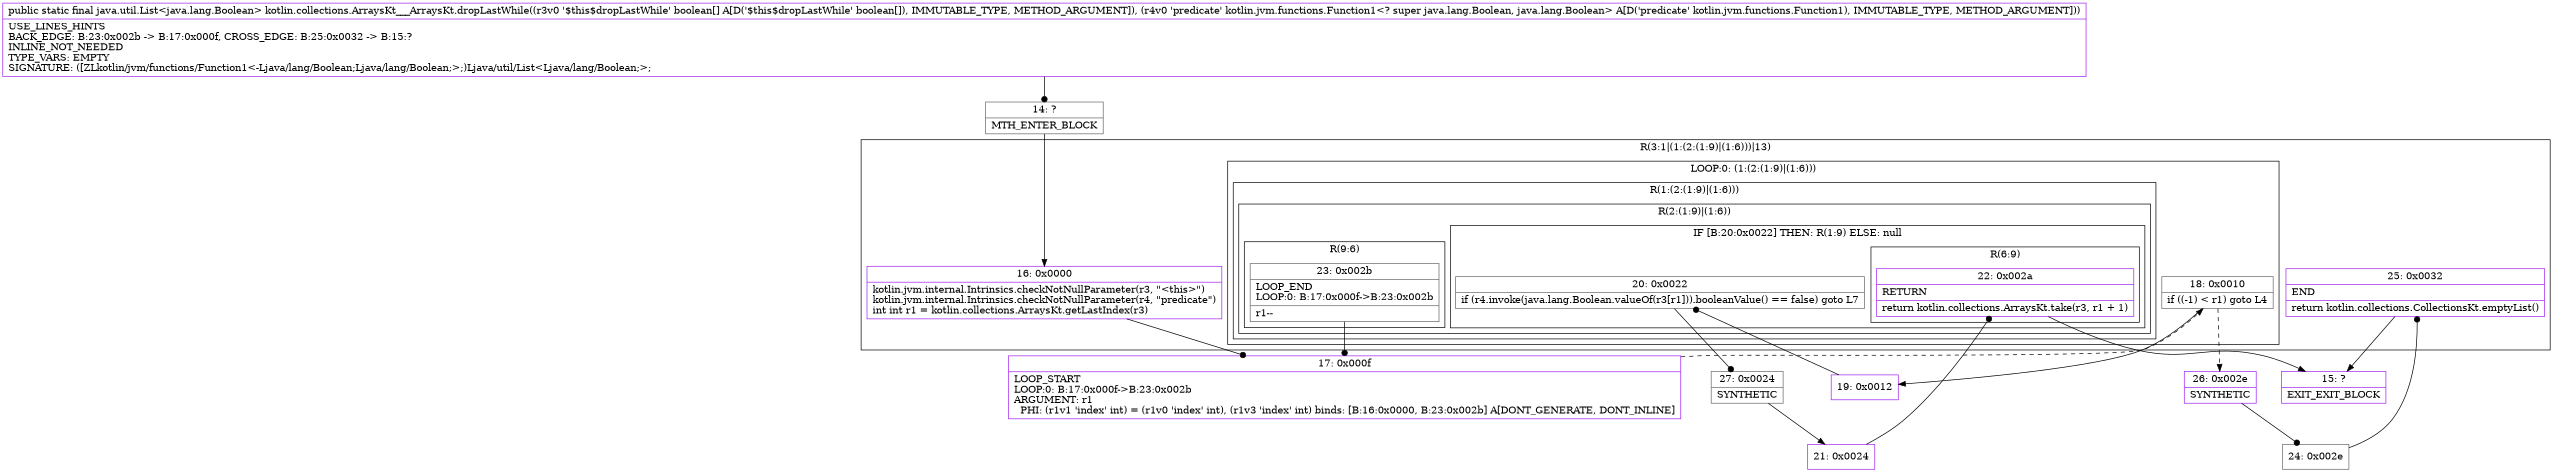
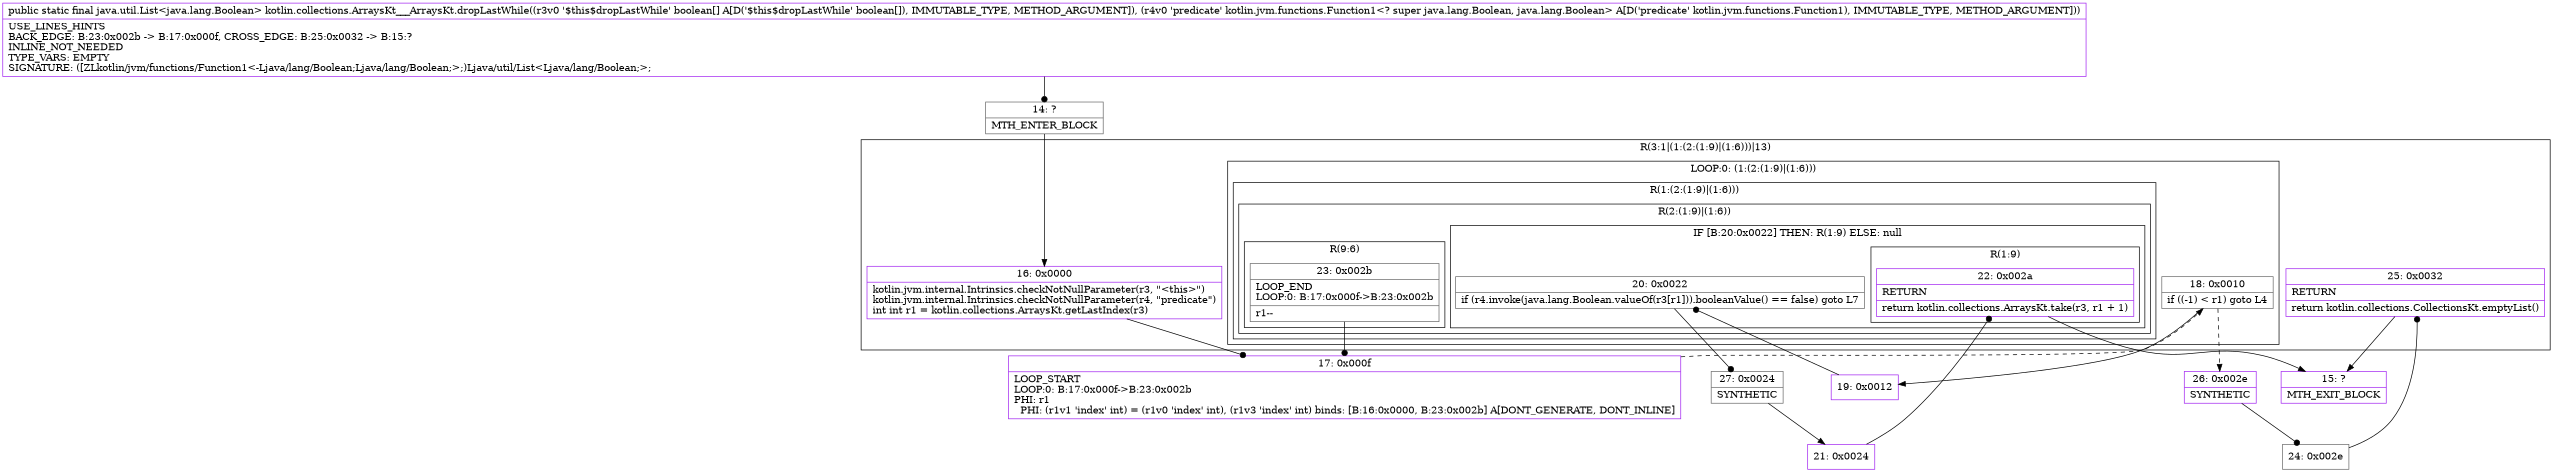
cluster "R(6:9)": label "R(6:9)" -> "R(1:9)"
node "25: 0x0032": text "END" -> "RETURN"
node "15: ?": text "EXIT_EXIT_BLOCK" -> "MTH_EXIT_BLOCK"
node "17: 0x000f": text "ARGUMENT: r1" -> "PHI: r1"
